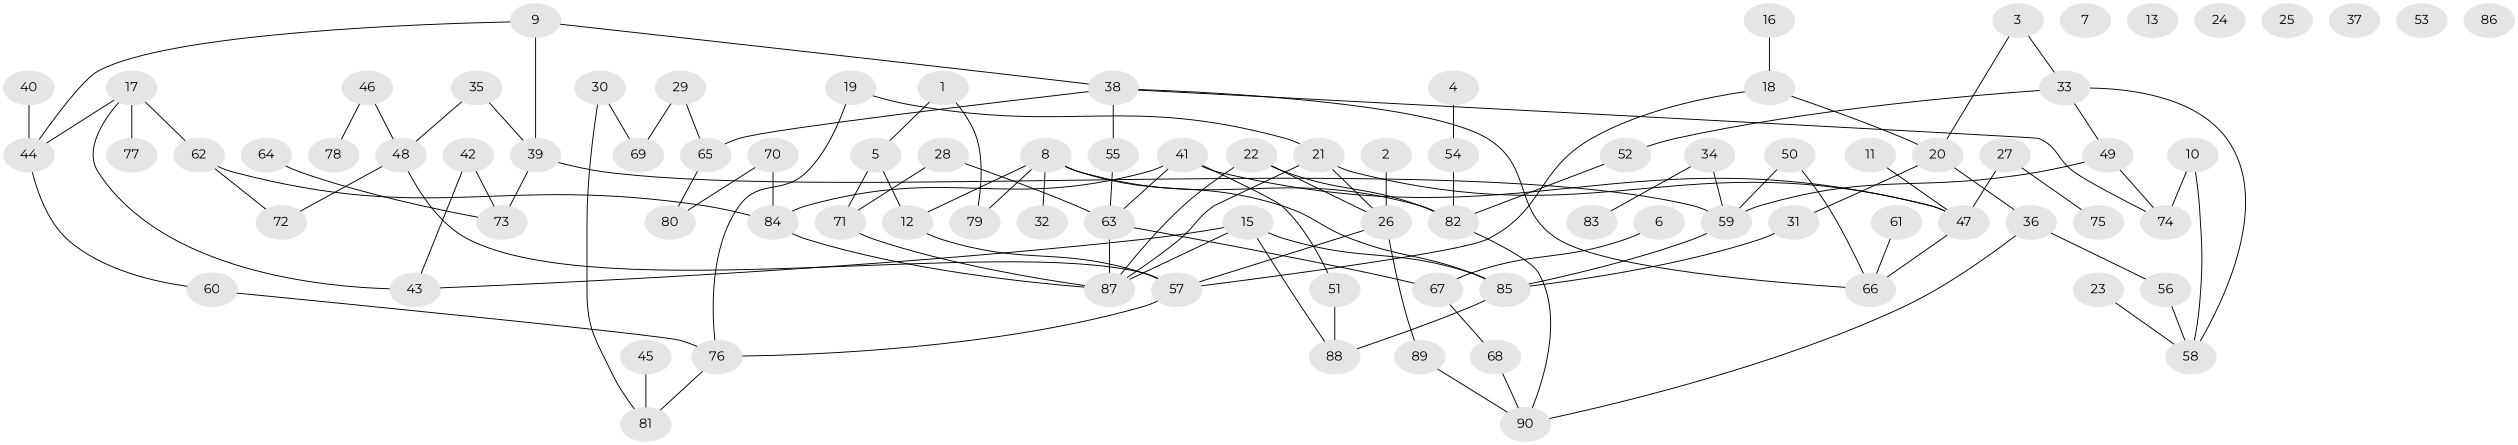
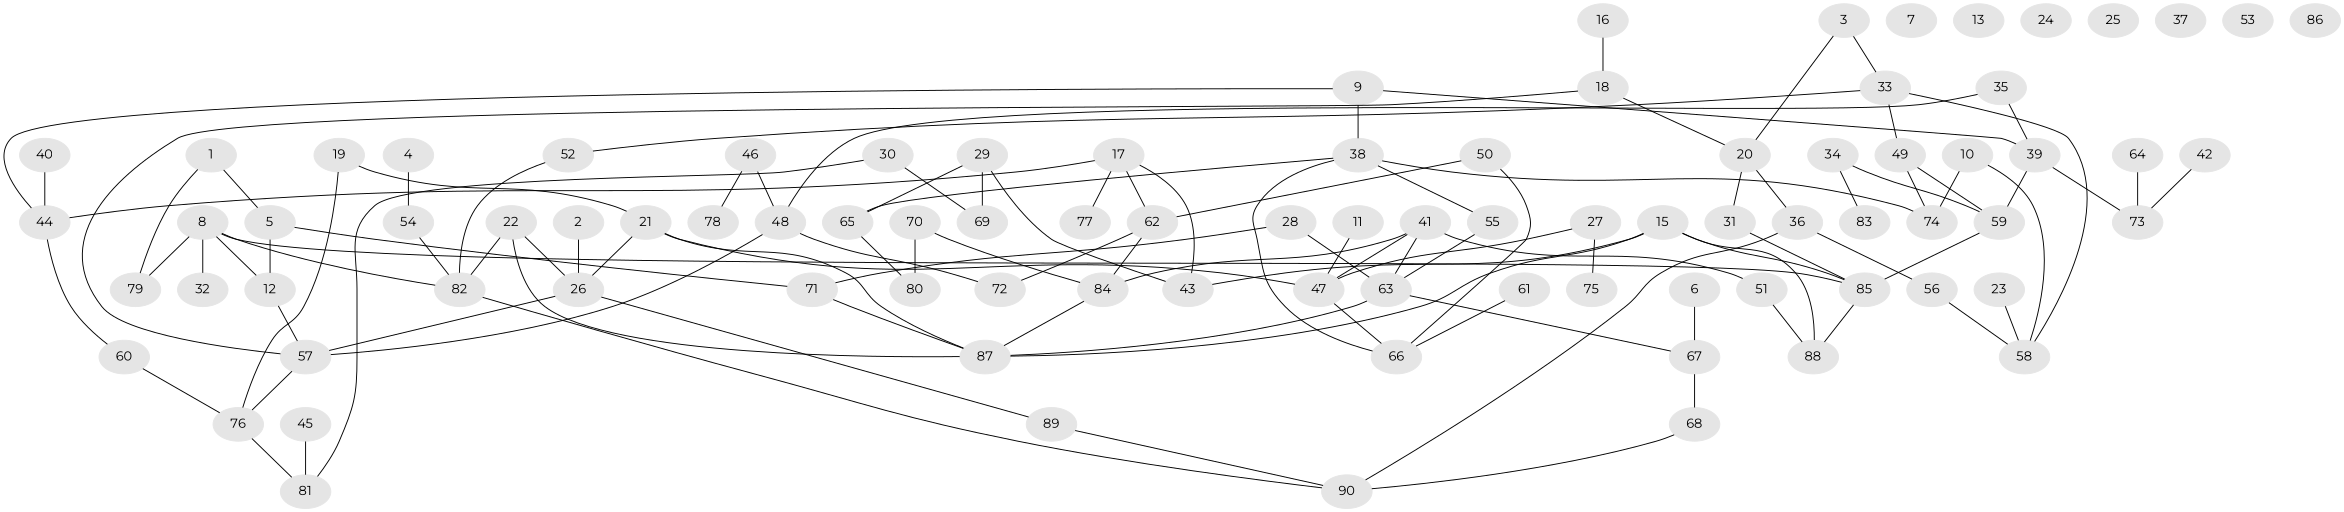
edge "50" -- "59": now "50" -- "62"
edge "42" -- "43": now "29" -- "43"
